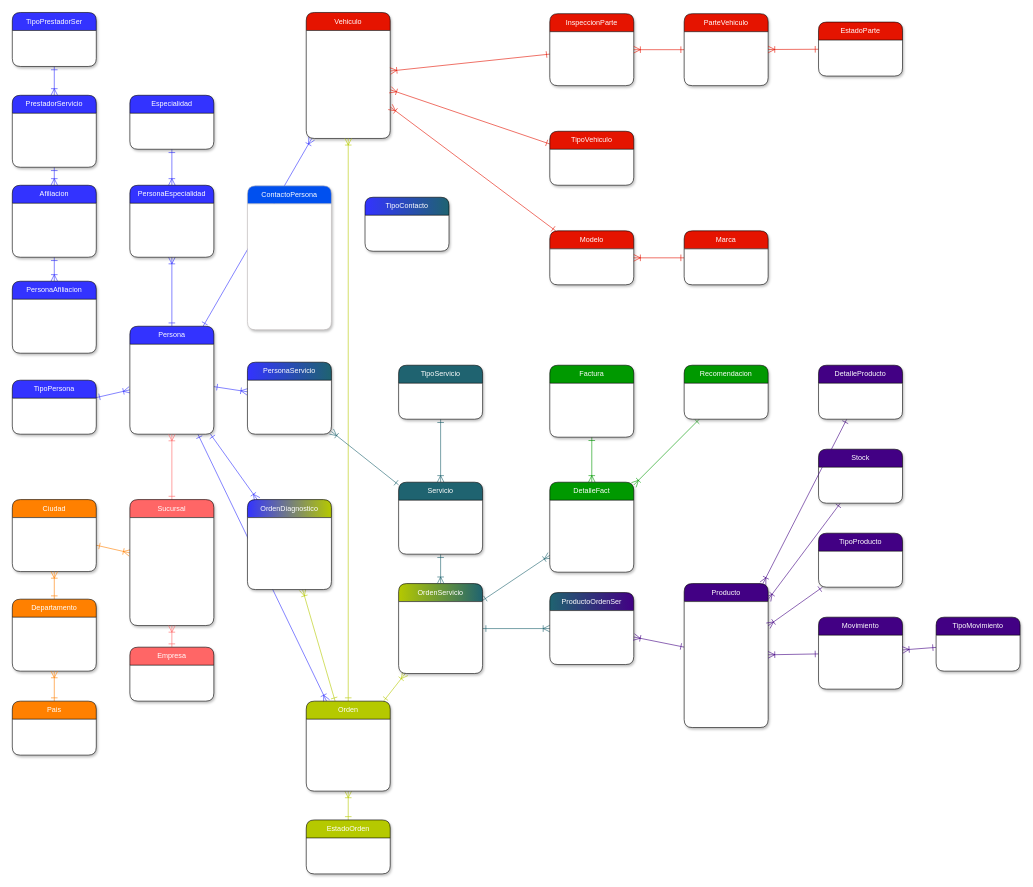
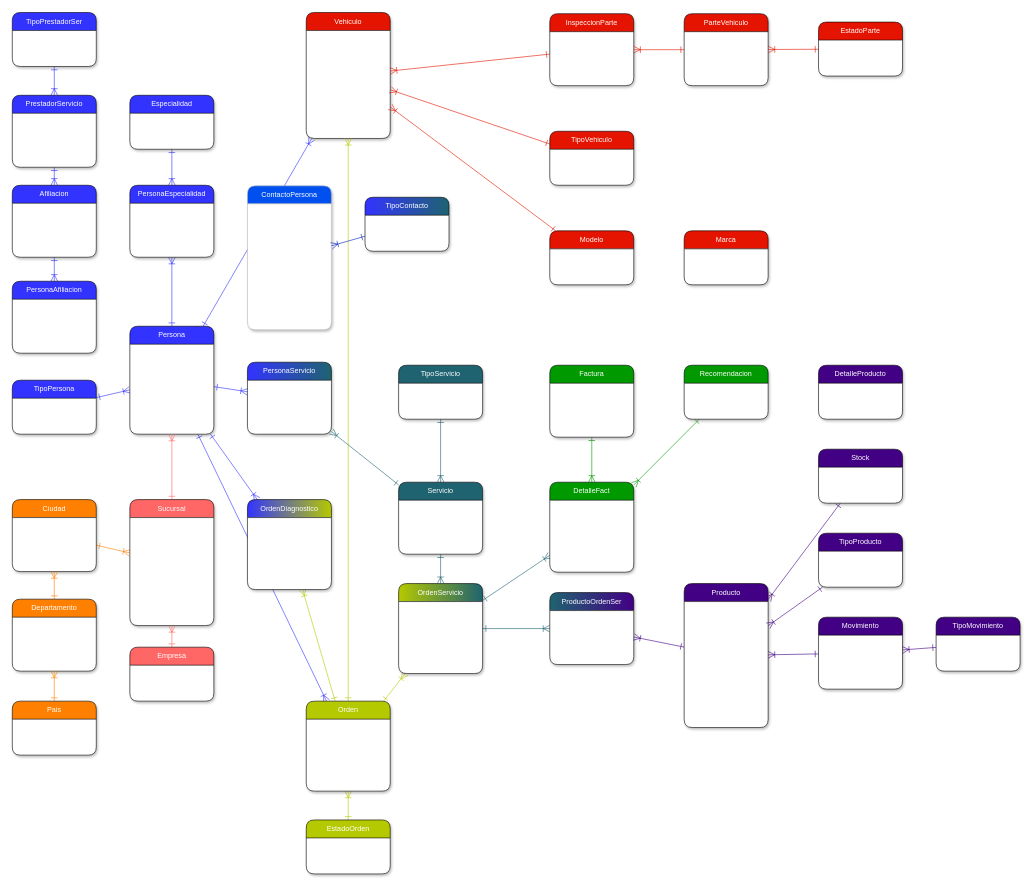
edge "TipoContacto" -- "ContactoPersona": added
edge "Modelo" -- "Marca": removed
edge "DetalleProducto" -- "Producto": removed
